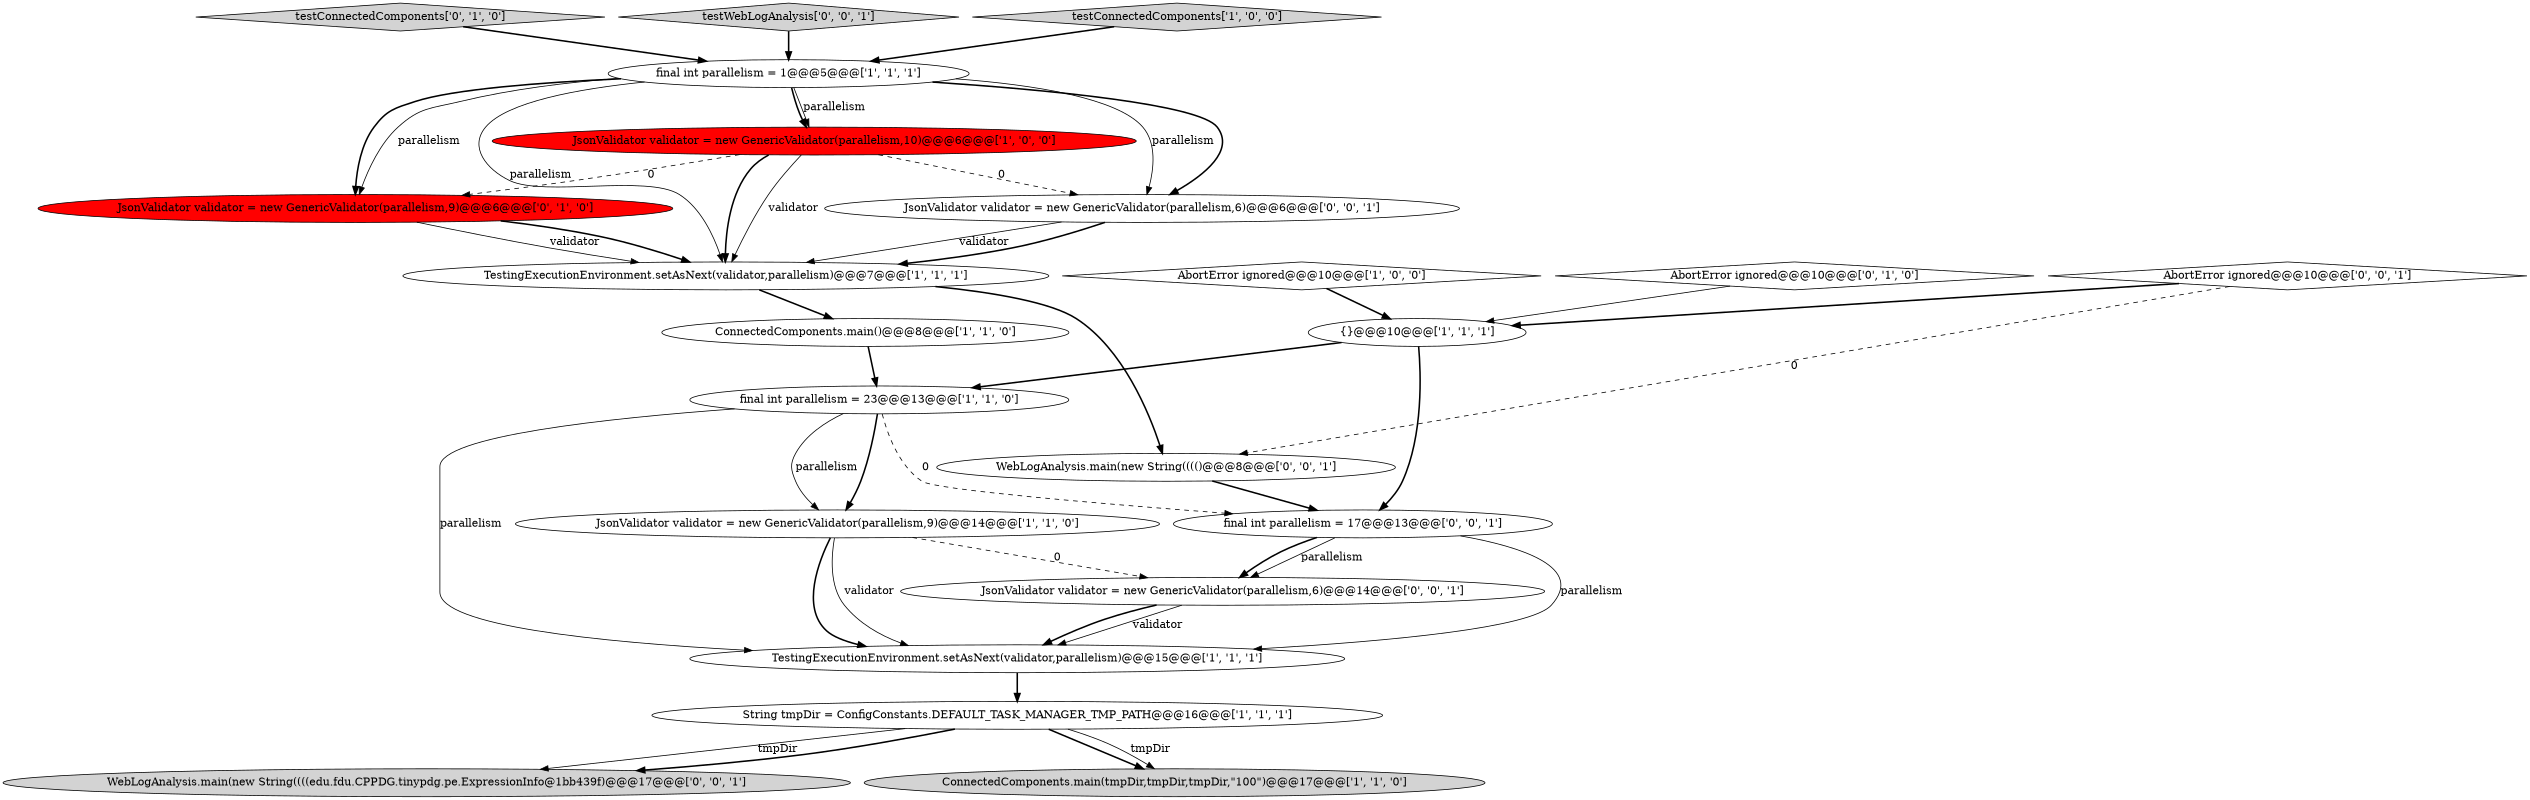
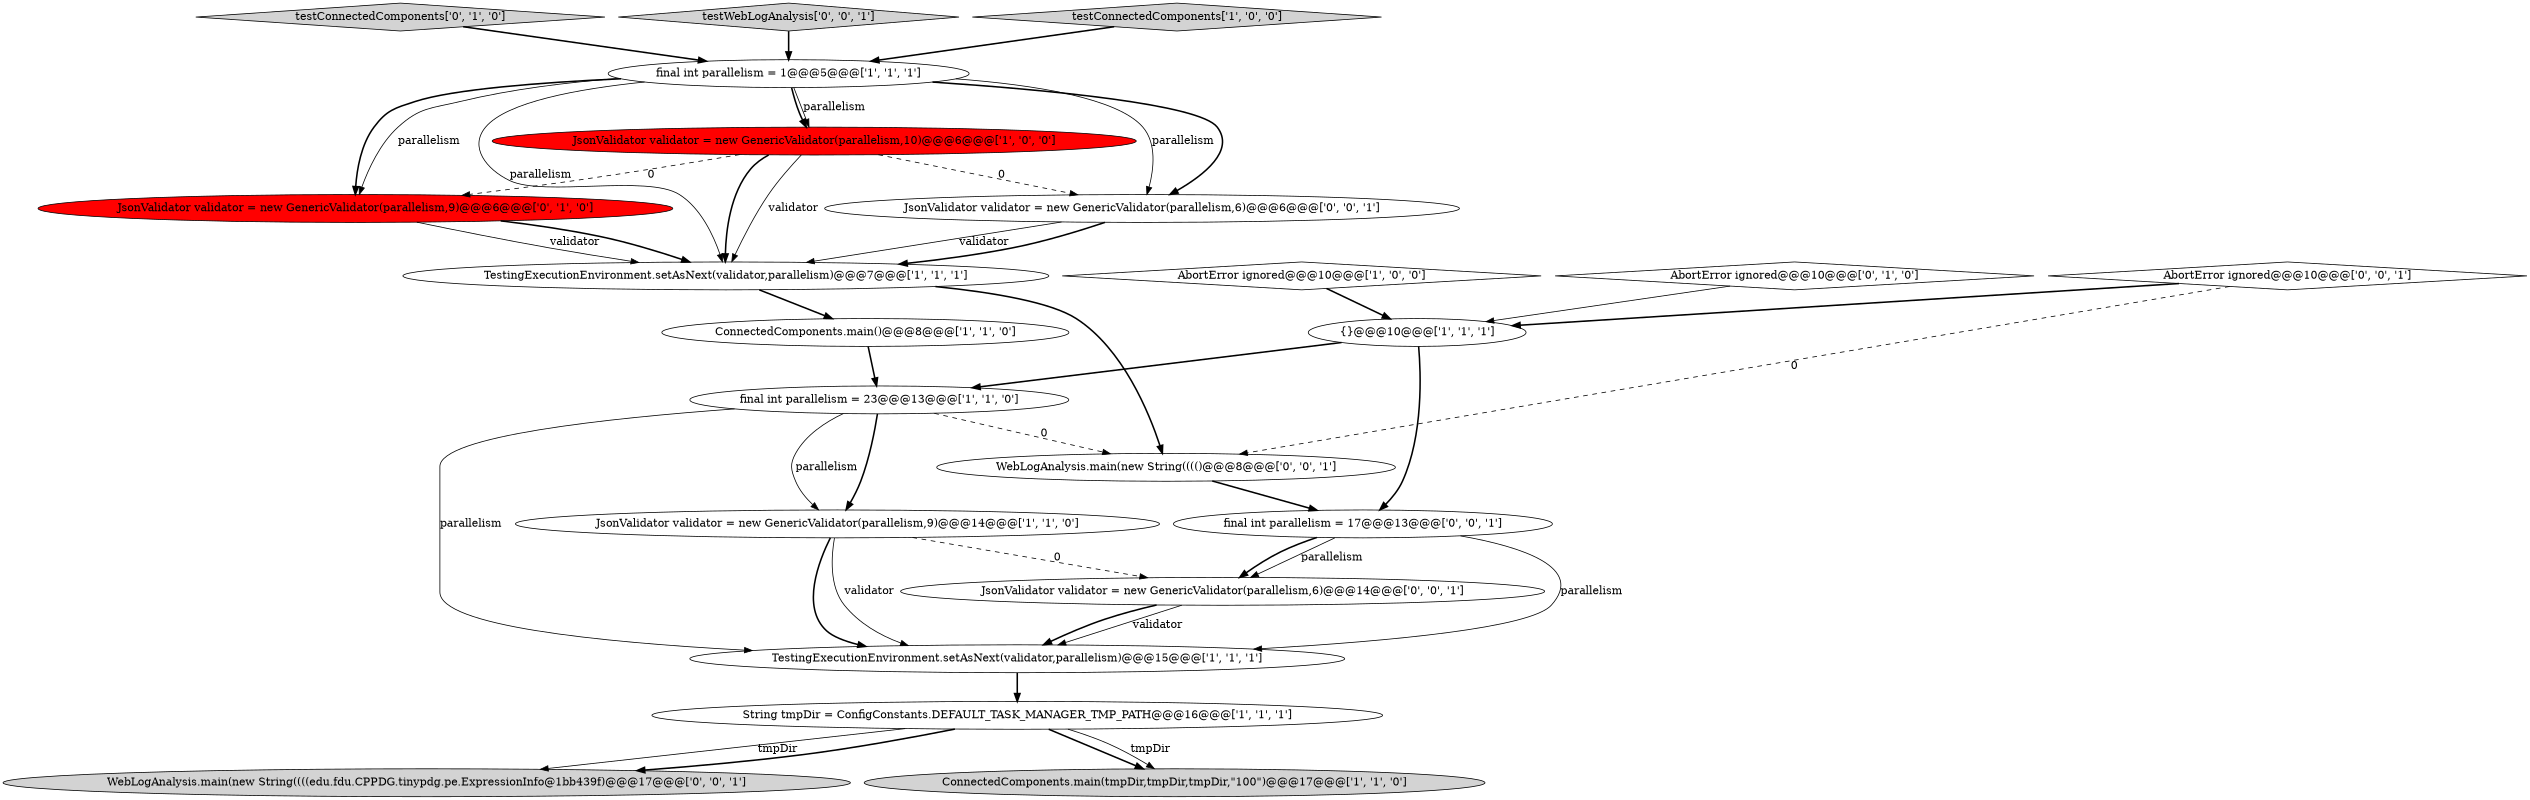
edge "final int parallelism = 23@@@13@@@['1', '1', '0']" -> "final int parallelism = 17@@@13@@@['0', '0', '1']": now "final int parallelism = 23@@@13@@@['1', '1', '0']" -> "WebLogAnalysis.main(new String(((()@@@8@@@['0', '0', '1']"
